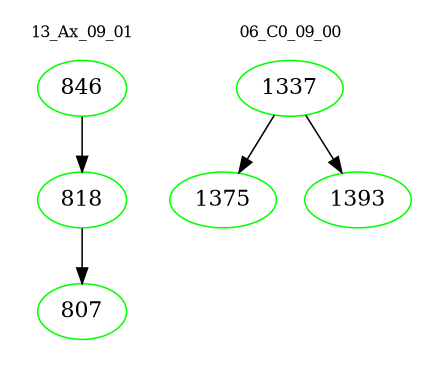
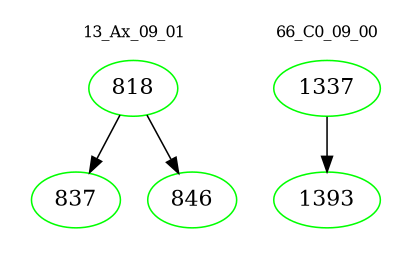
cluster "06_C0_09_00": label "06_C0_09_00" -> "66_C0_09_00"
edge "846" -> "818": reversed
node "1375": removed
node "807": label "807" -> "837"
